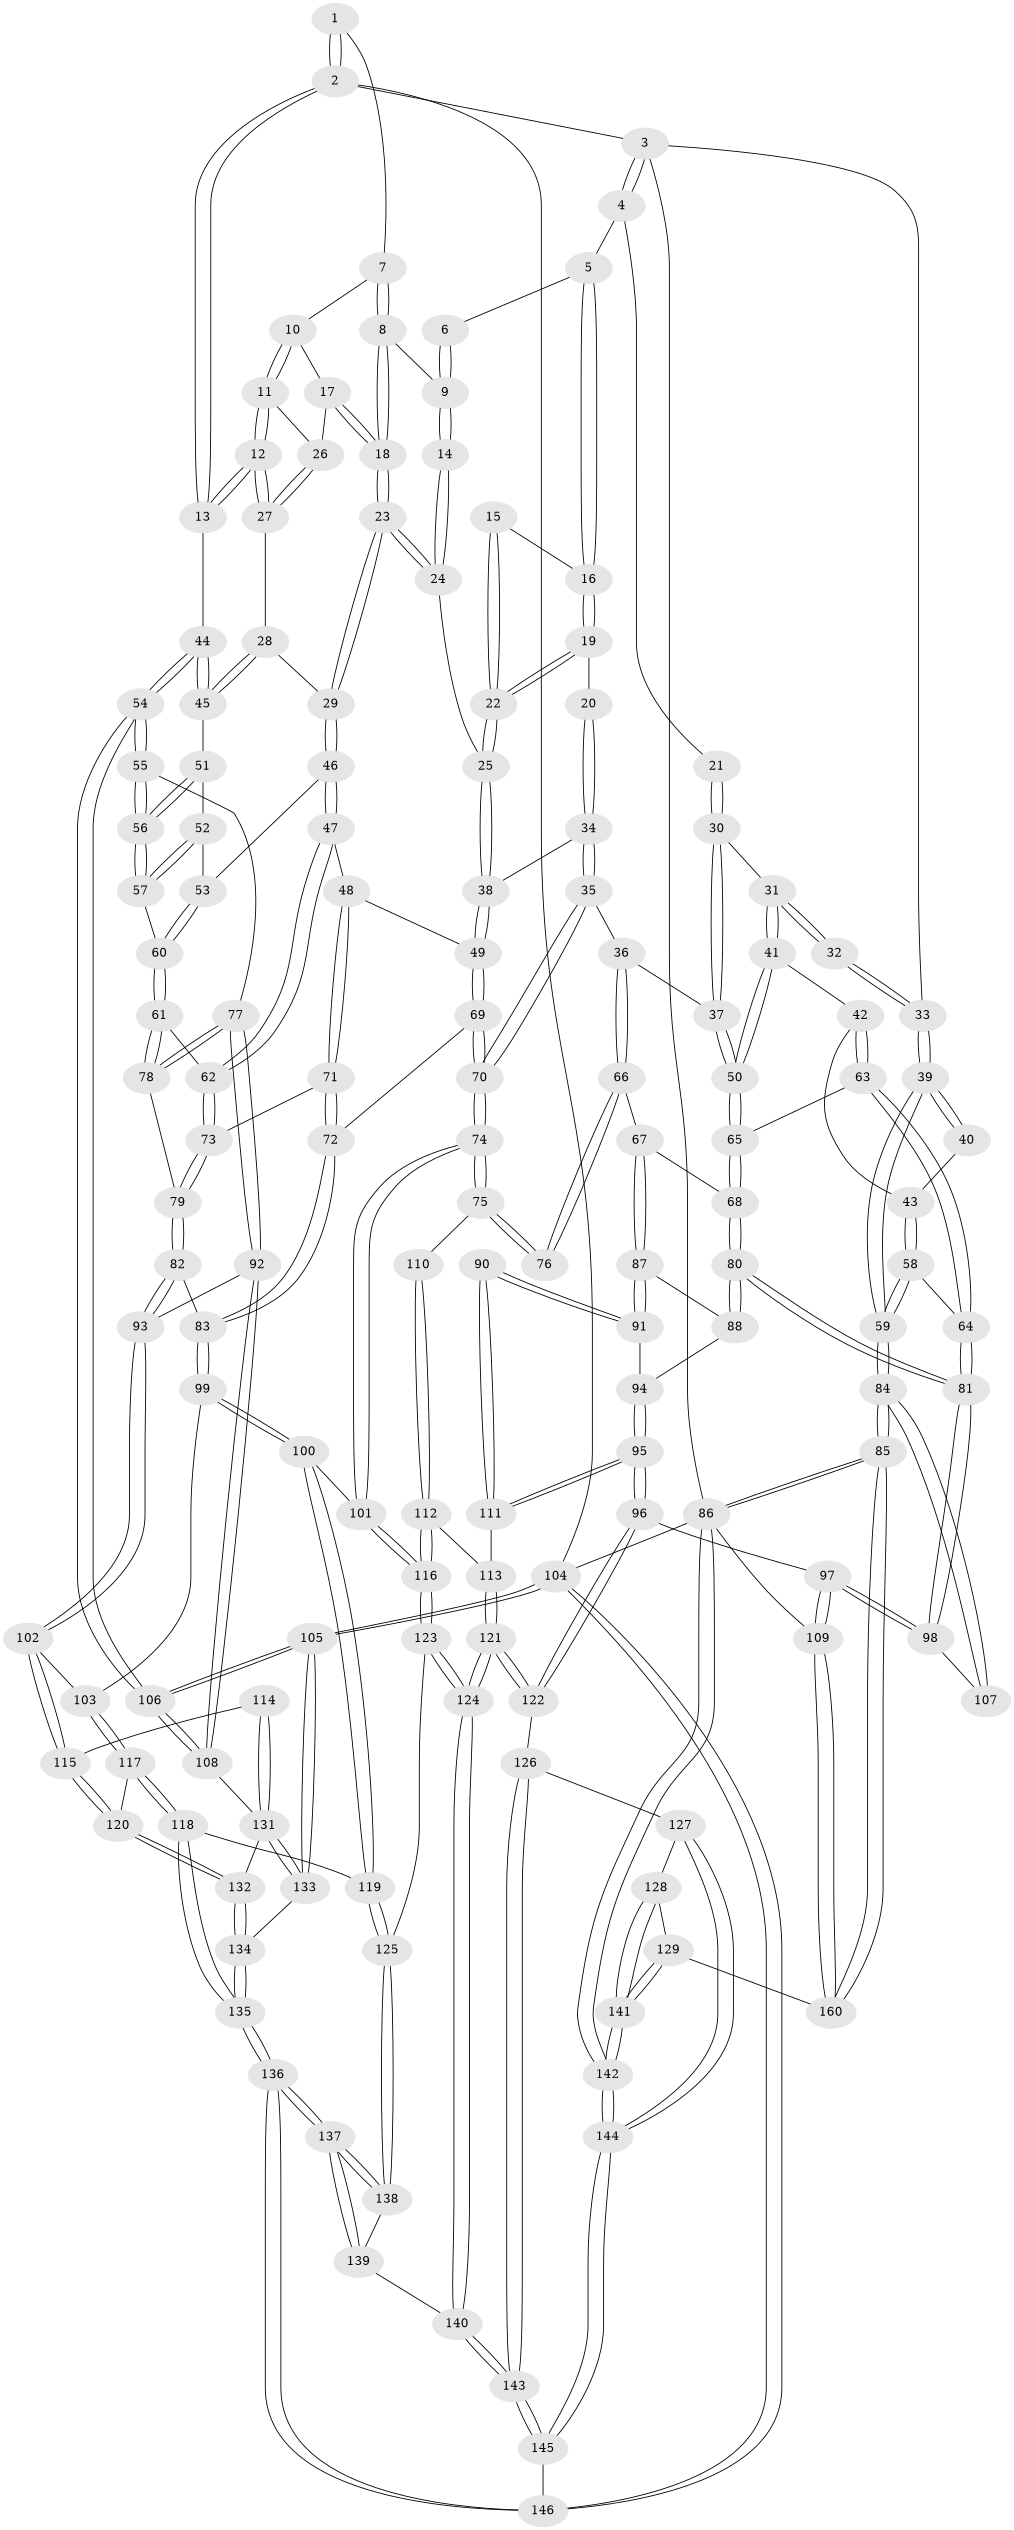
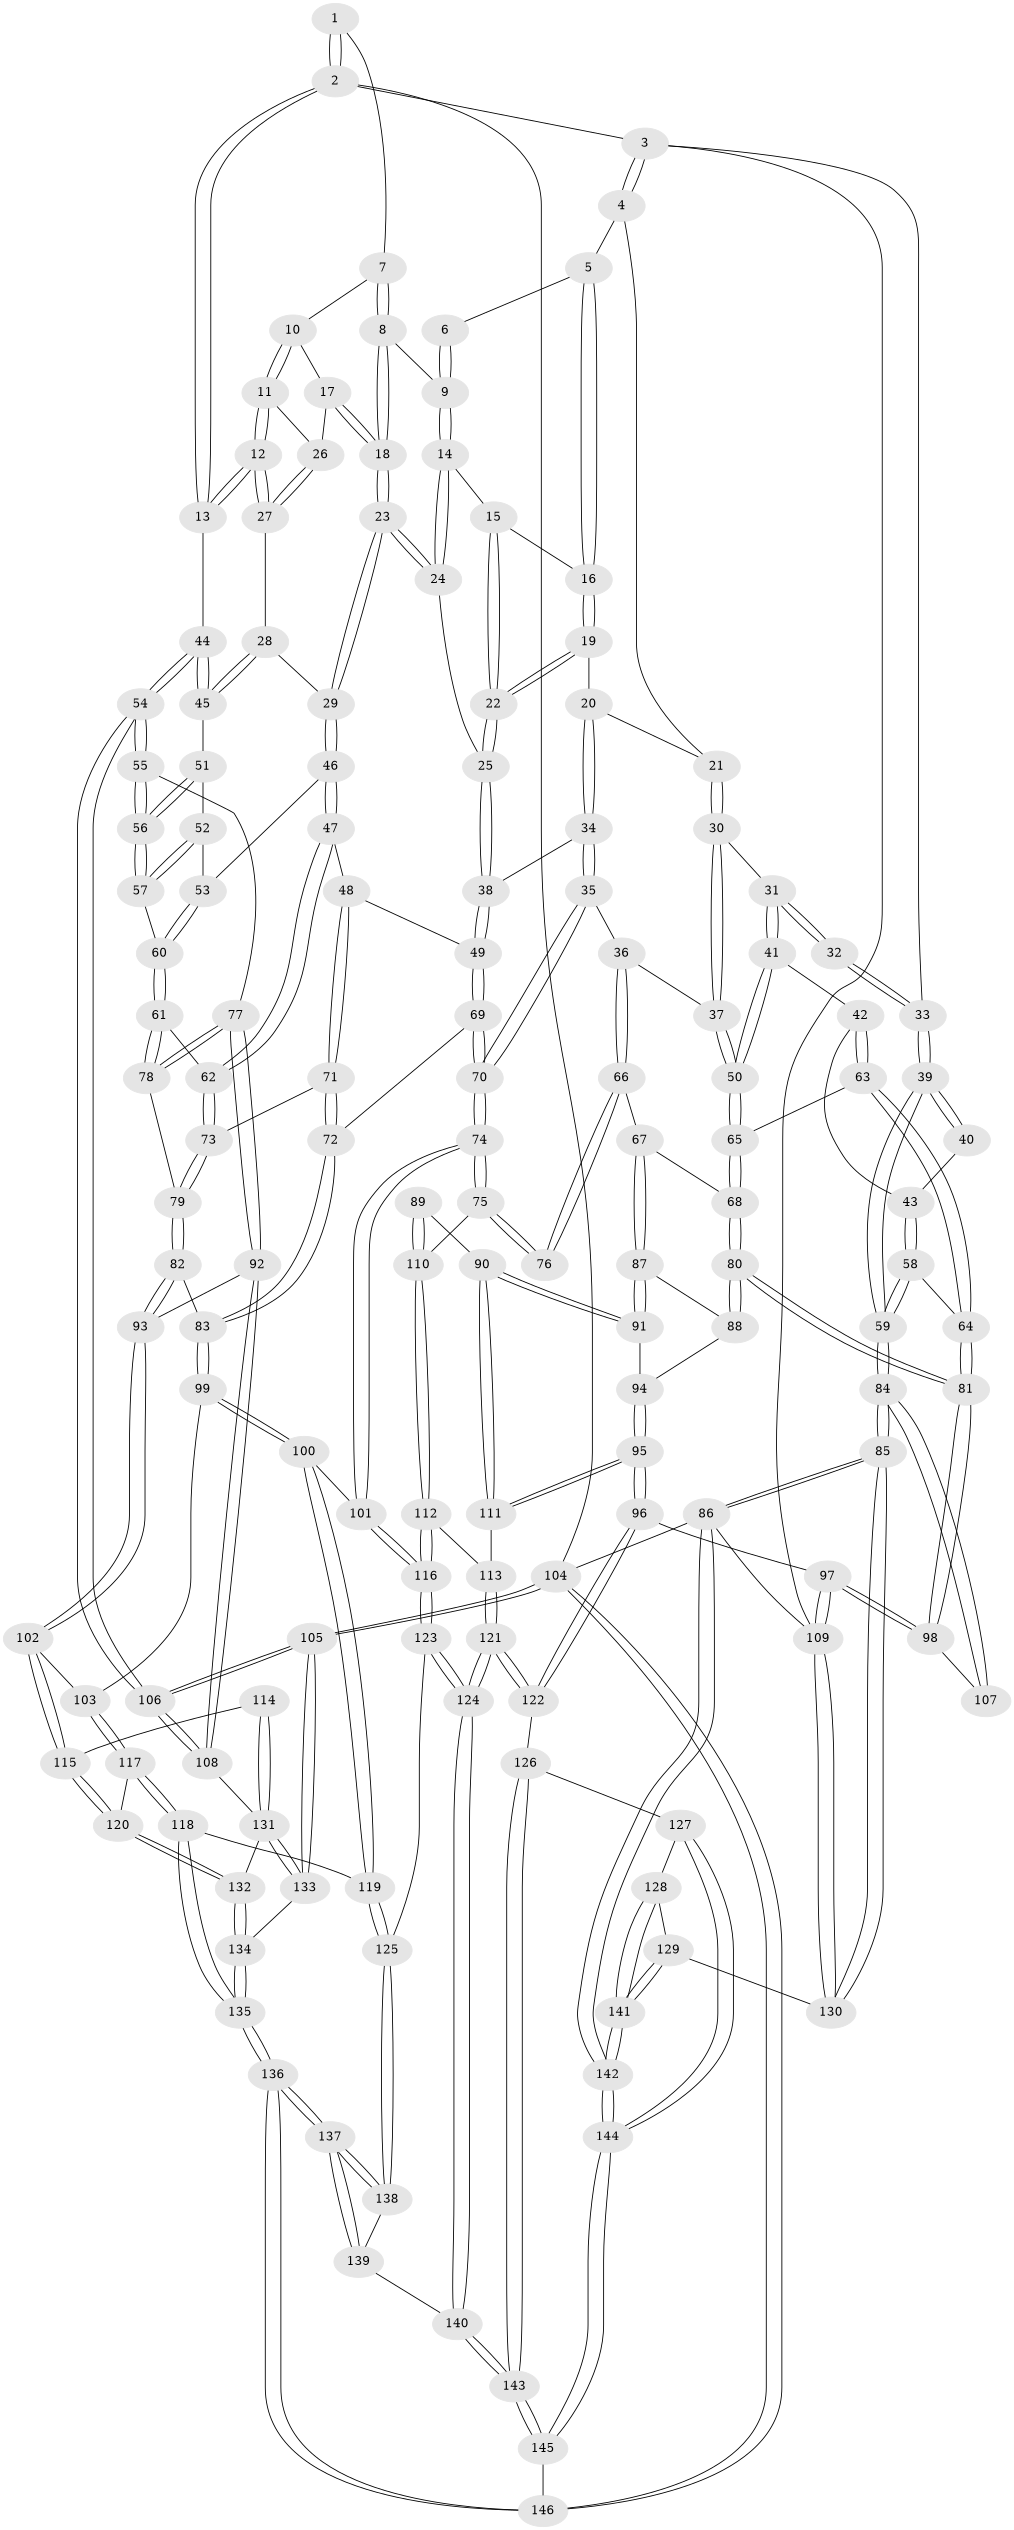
edge "14" -- "15": added
edge "20" -- "21": added
edge "3" -- "86": now "3" -- "109"
node "89": added
node "160": label "160" -> "130"
